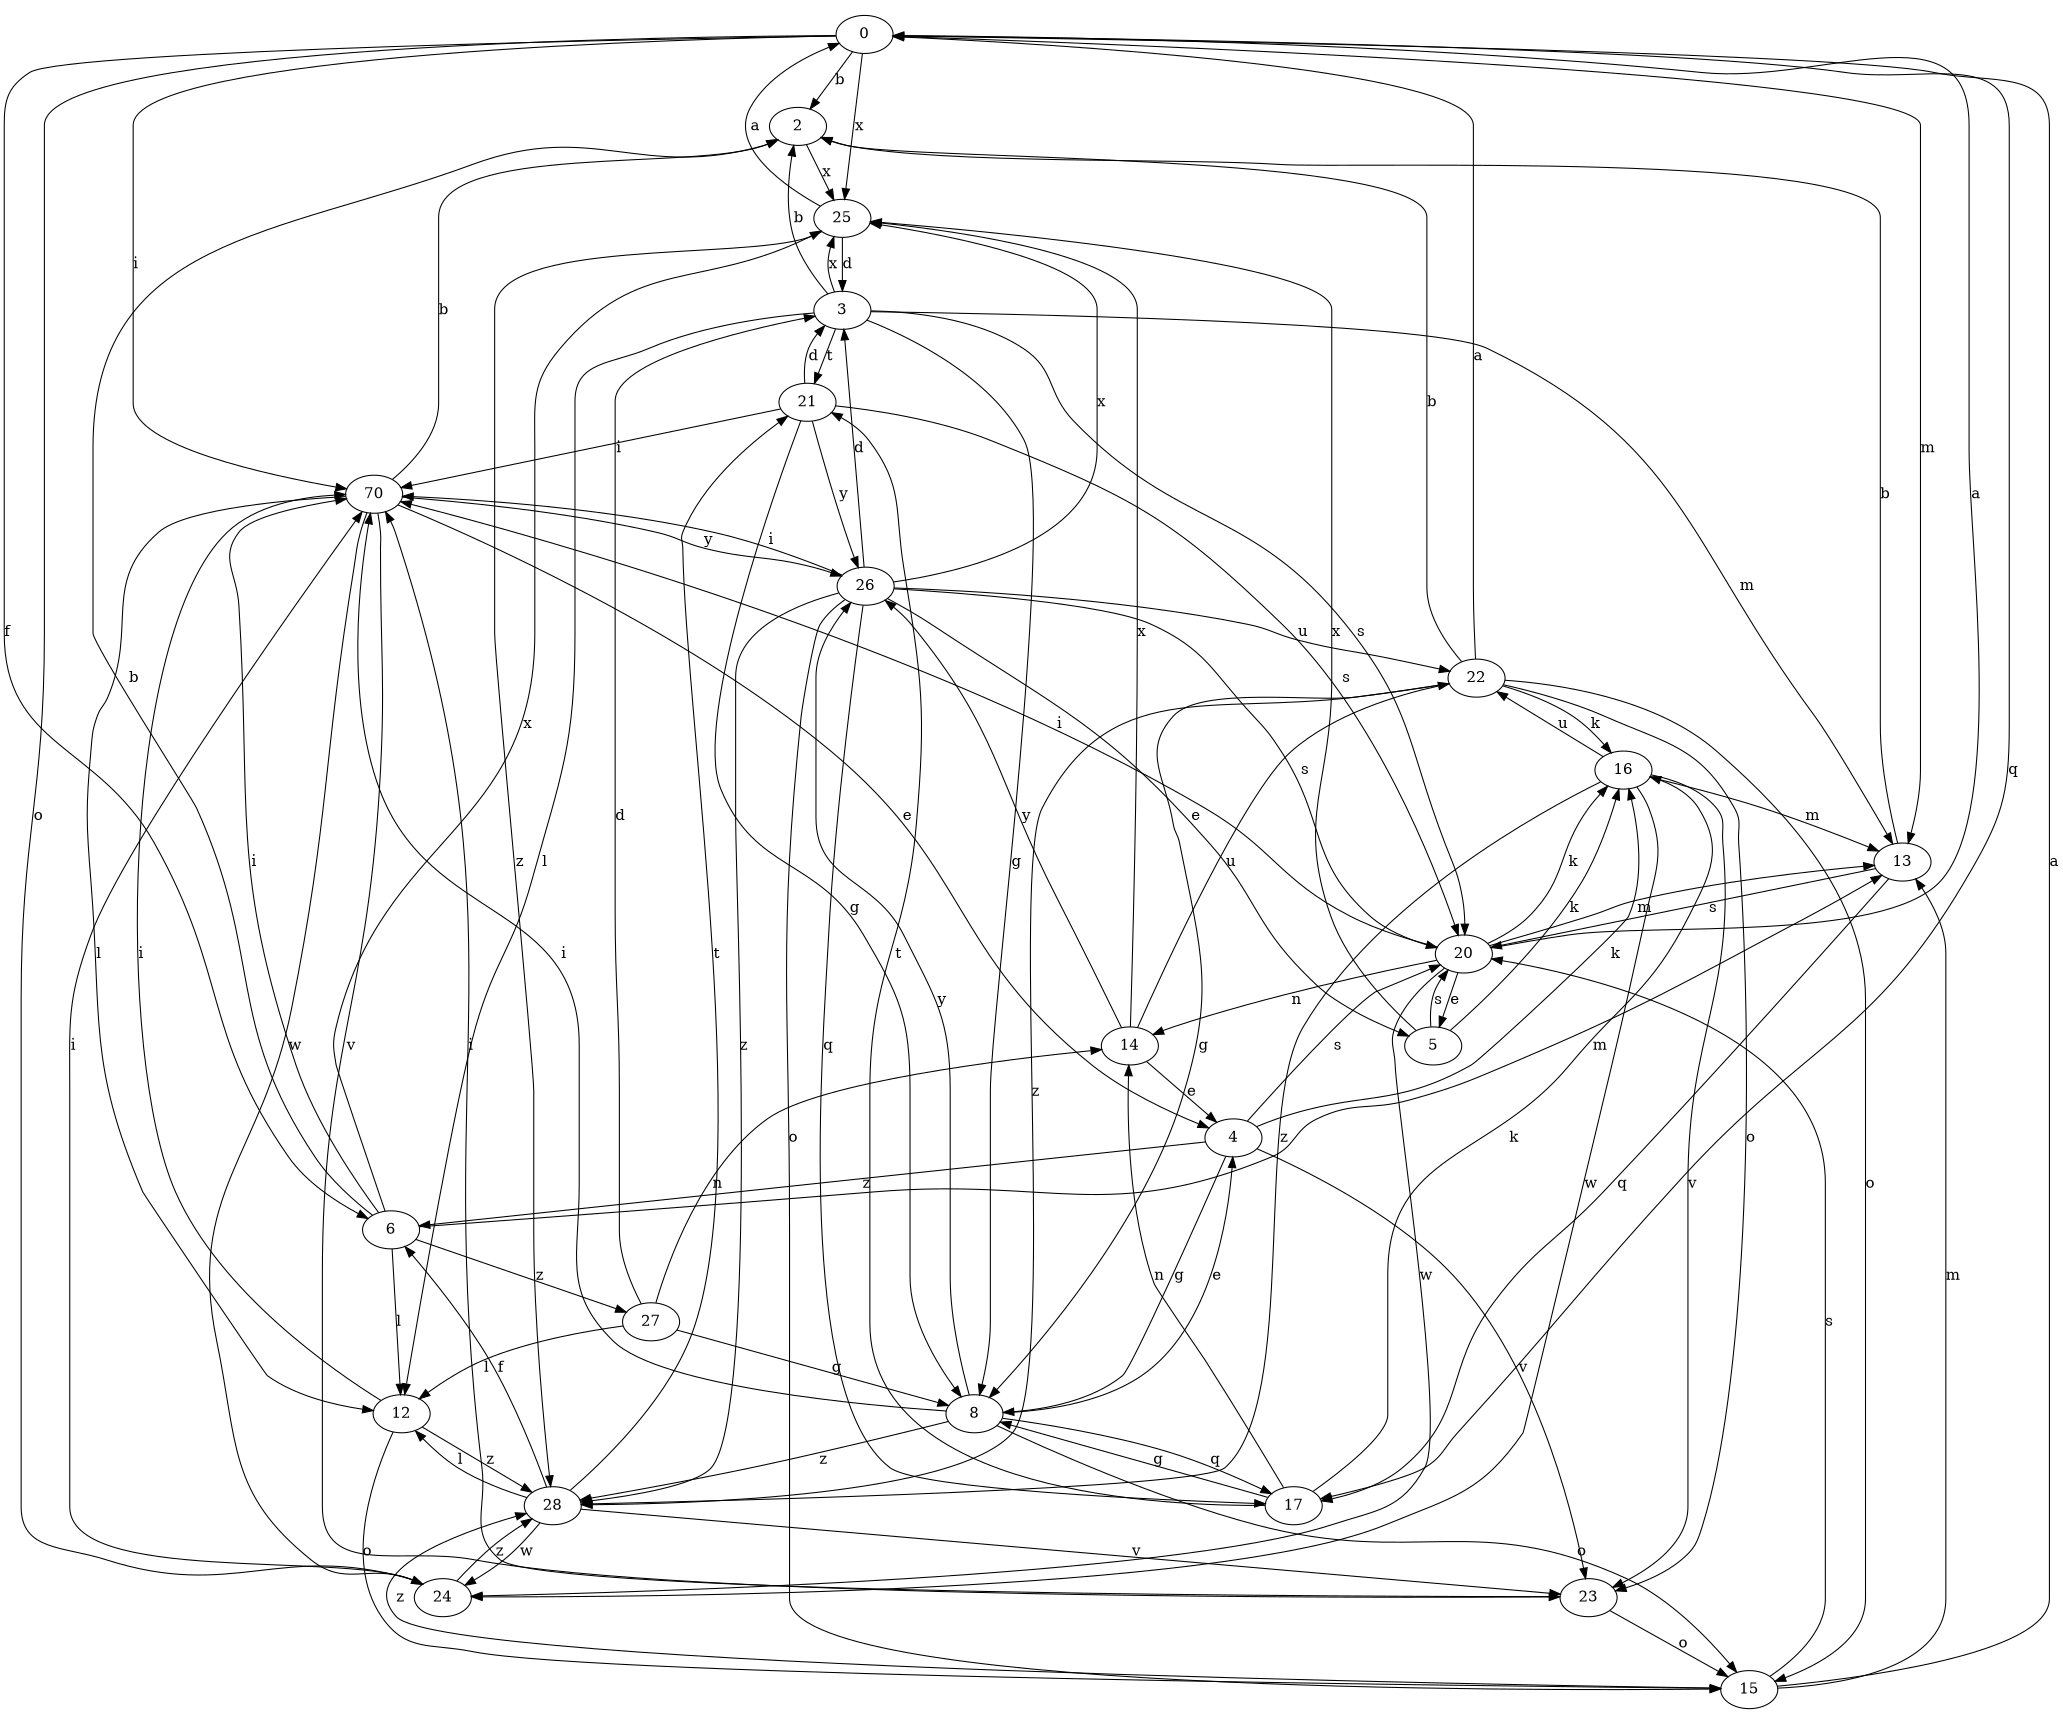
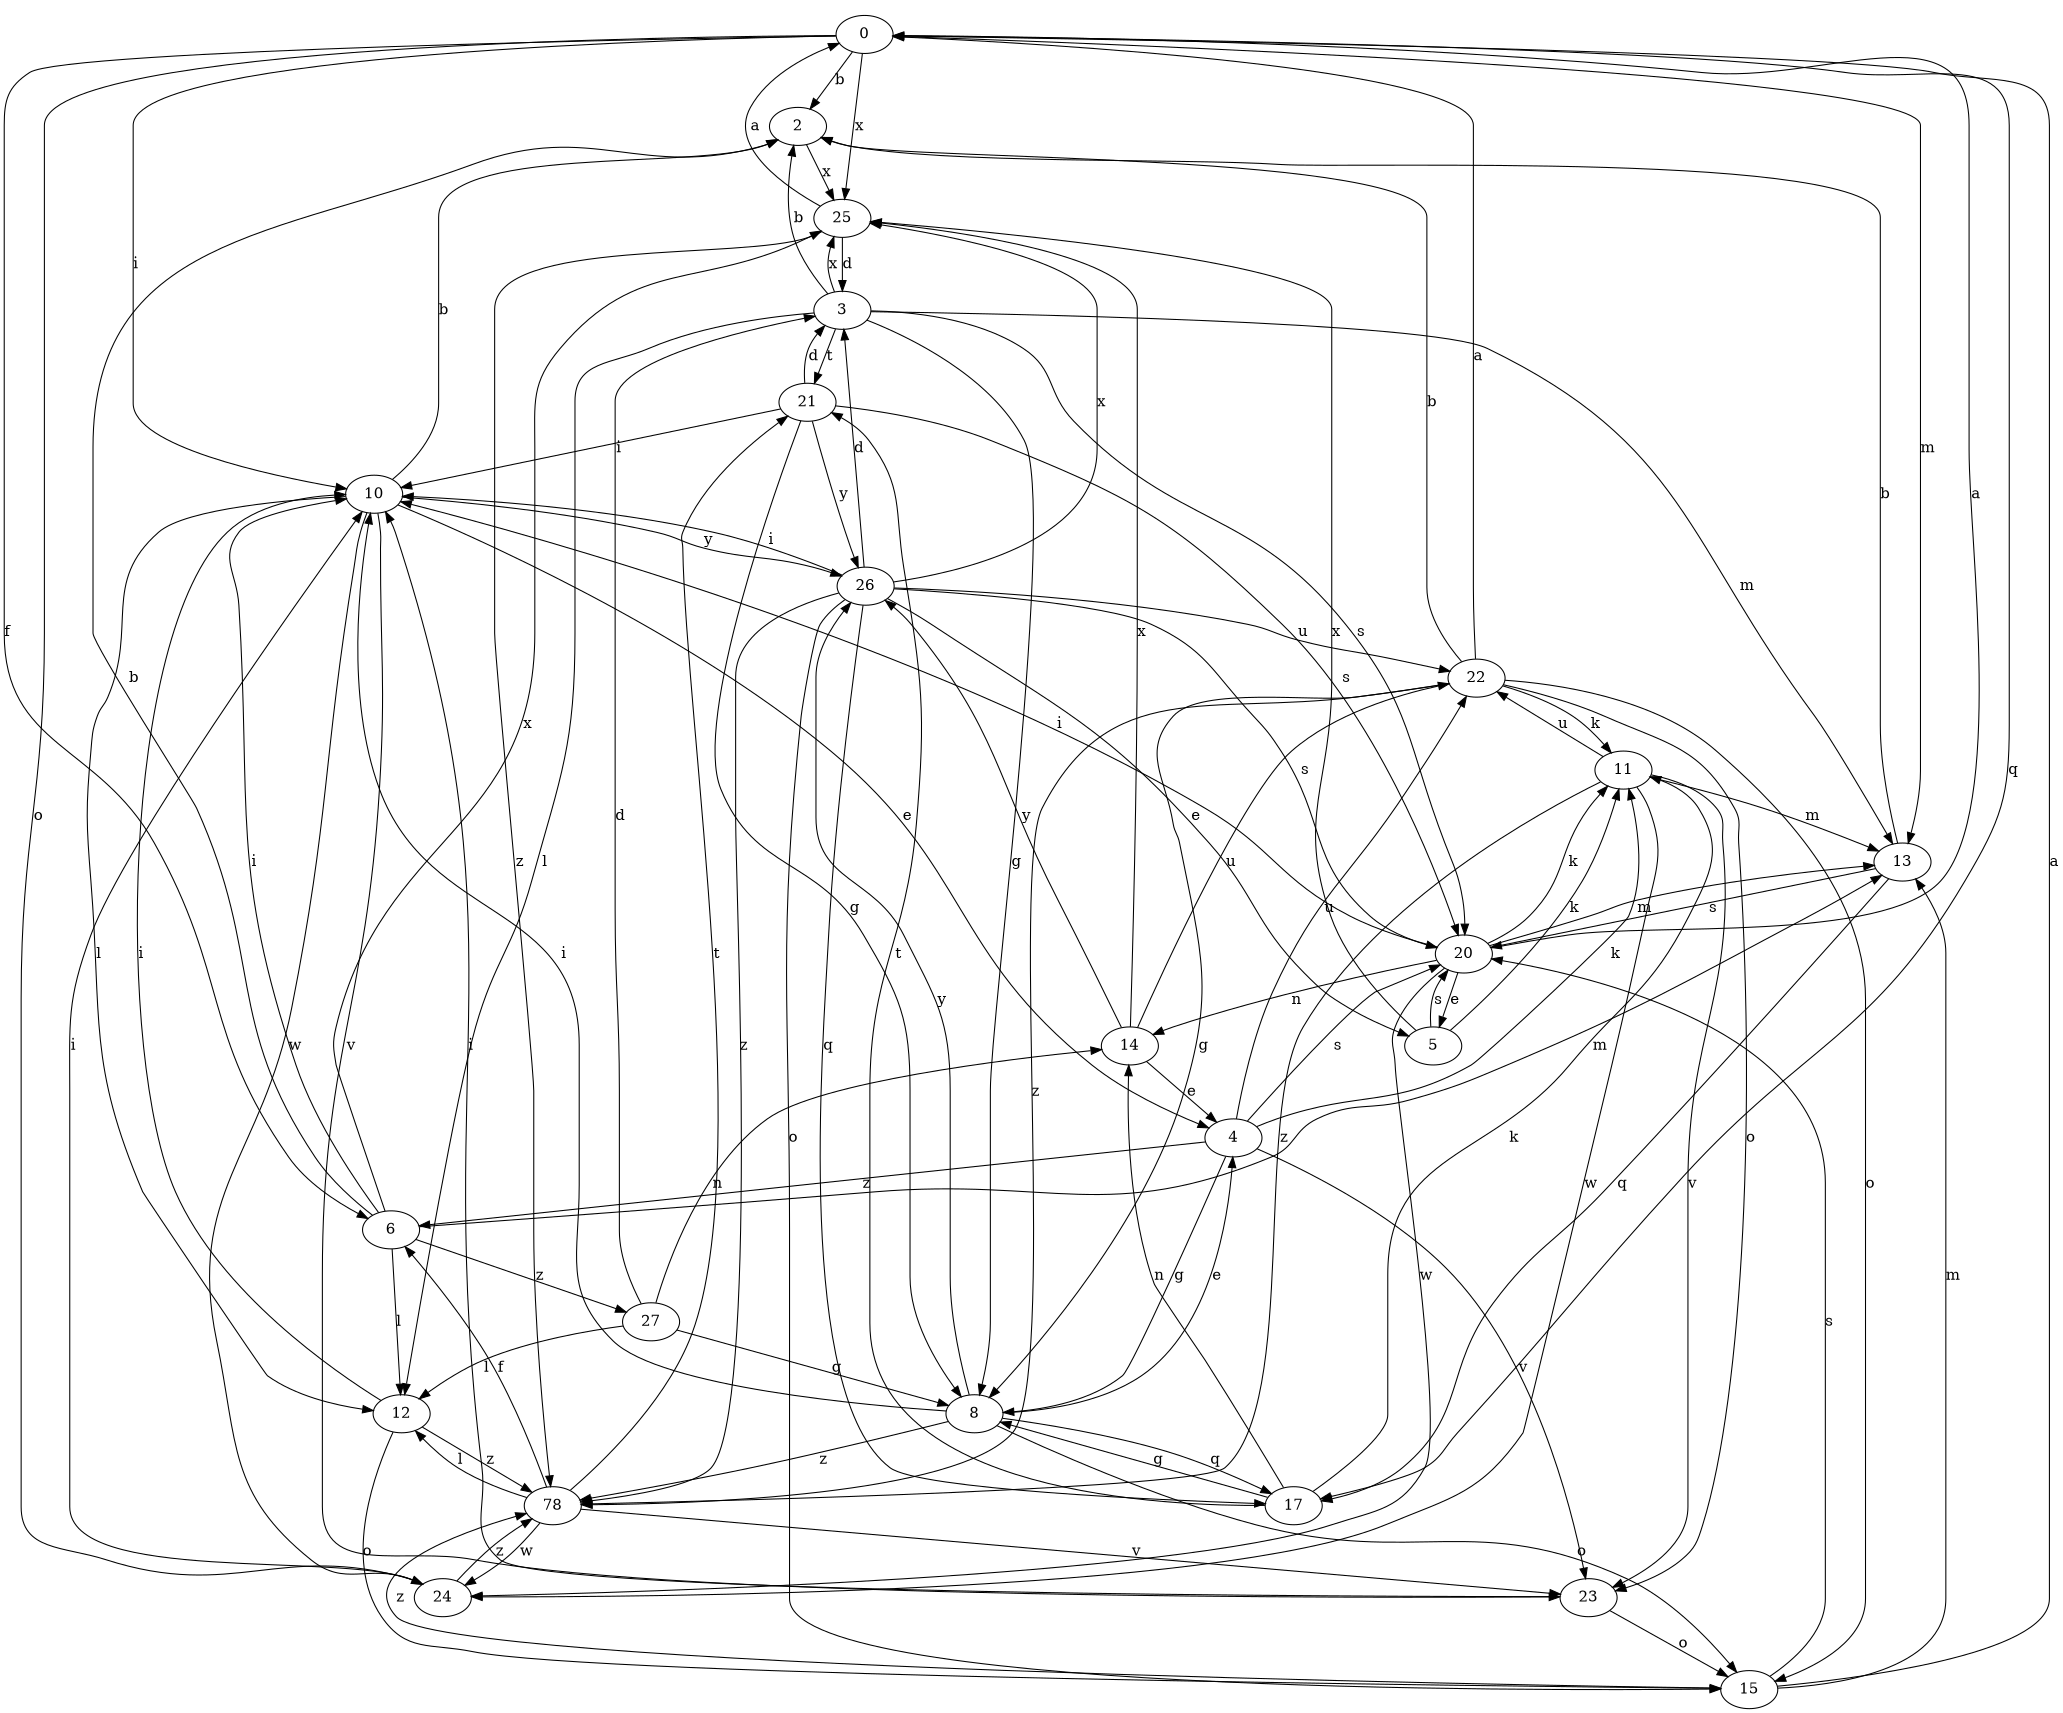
node "70": label "70" -> "10"
node "16": label "16" -> "11"
edge "4" -> "22": added, label "u"
node "28": label "28" -> "78"
